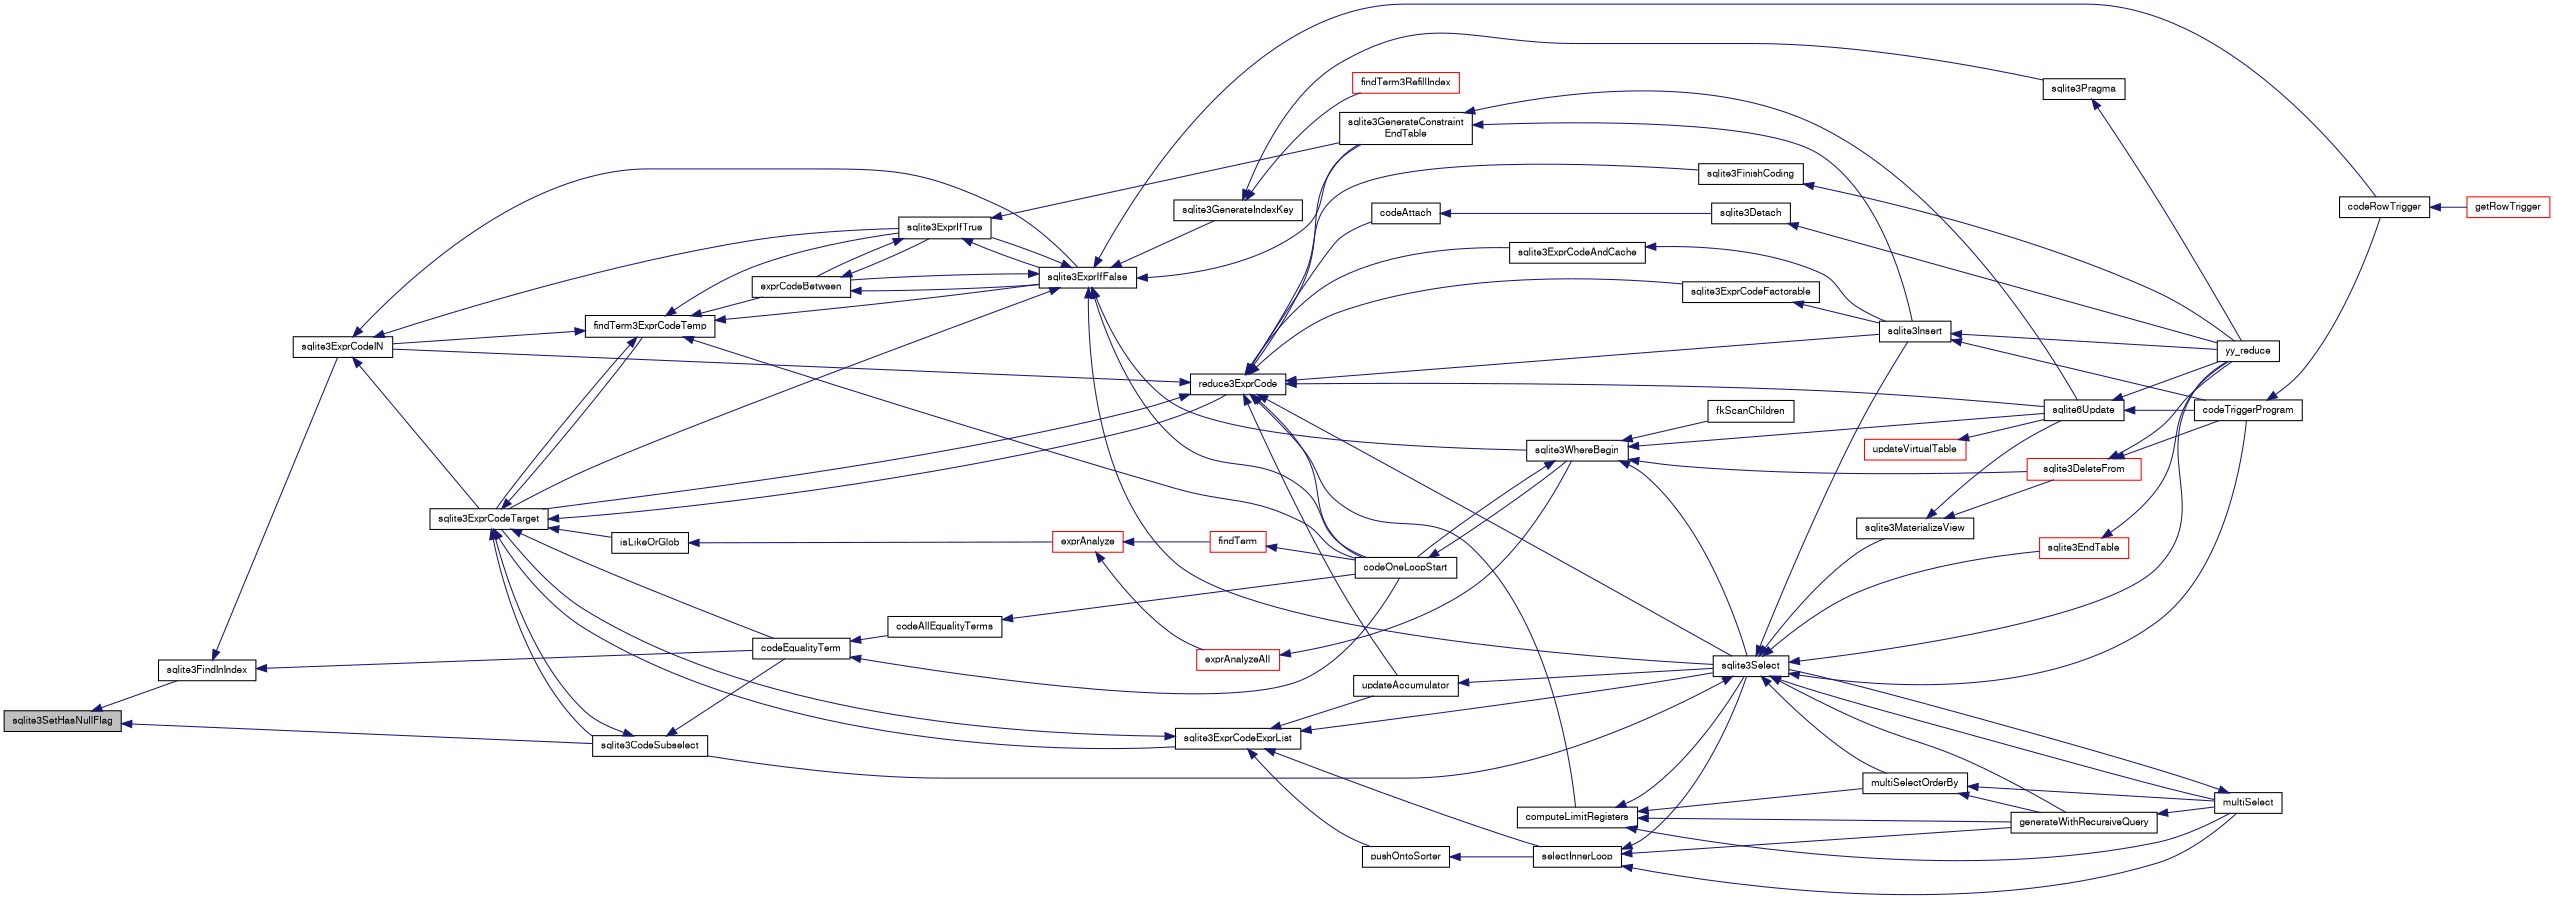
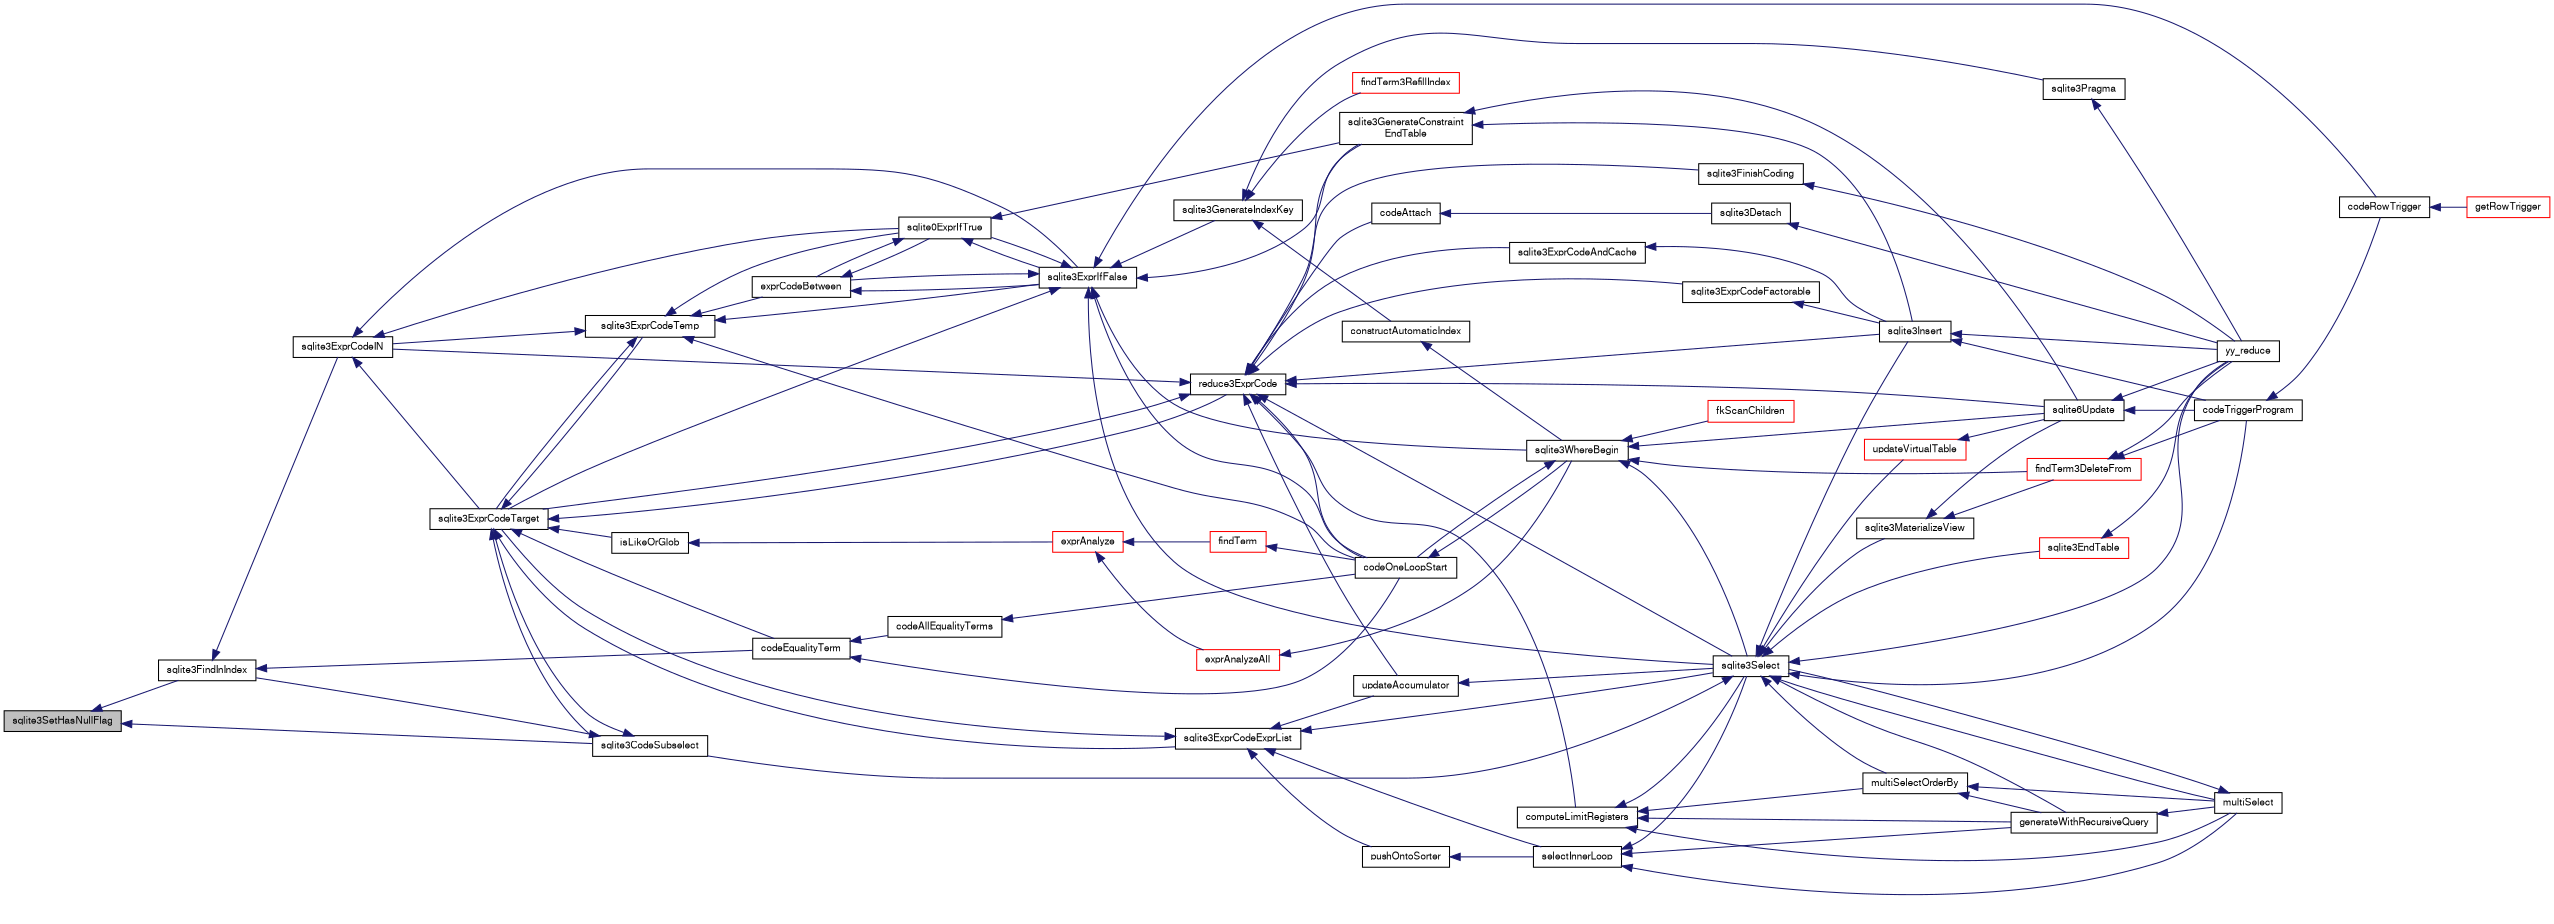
node "sqlite3ExprIfTrue": label "sqlite3ExprIfTrue" -> "sqlite0ExprIfTrue"
node "findTerm3ExprCodeTemp": label "findTerm3ExprCodeTemp" -> "sqlite3ExprCodeTemp"
node "constructAutomaticIndex": added
node "fkScanChildren": color black -> red
node "sqlite3DeleteFrom": label "sqlite3DeleteFrom" -> "findTerm3DeleteFrom"
edge "updateVirtualTable" -> "sqlite3Select": added
edge "codeEqualityTerm" -> "sqlite3CodeSubselect": now "sqlite3FindInIndex" -> "sqlite3CodeSubselect"
